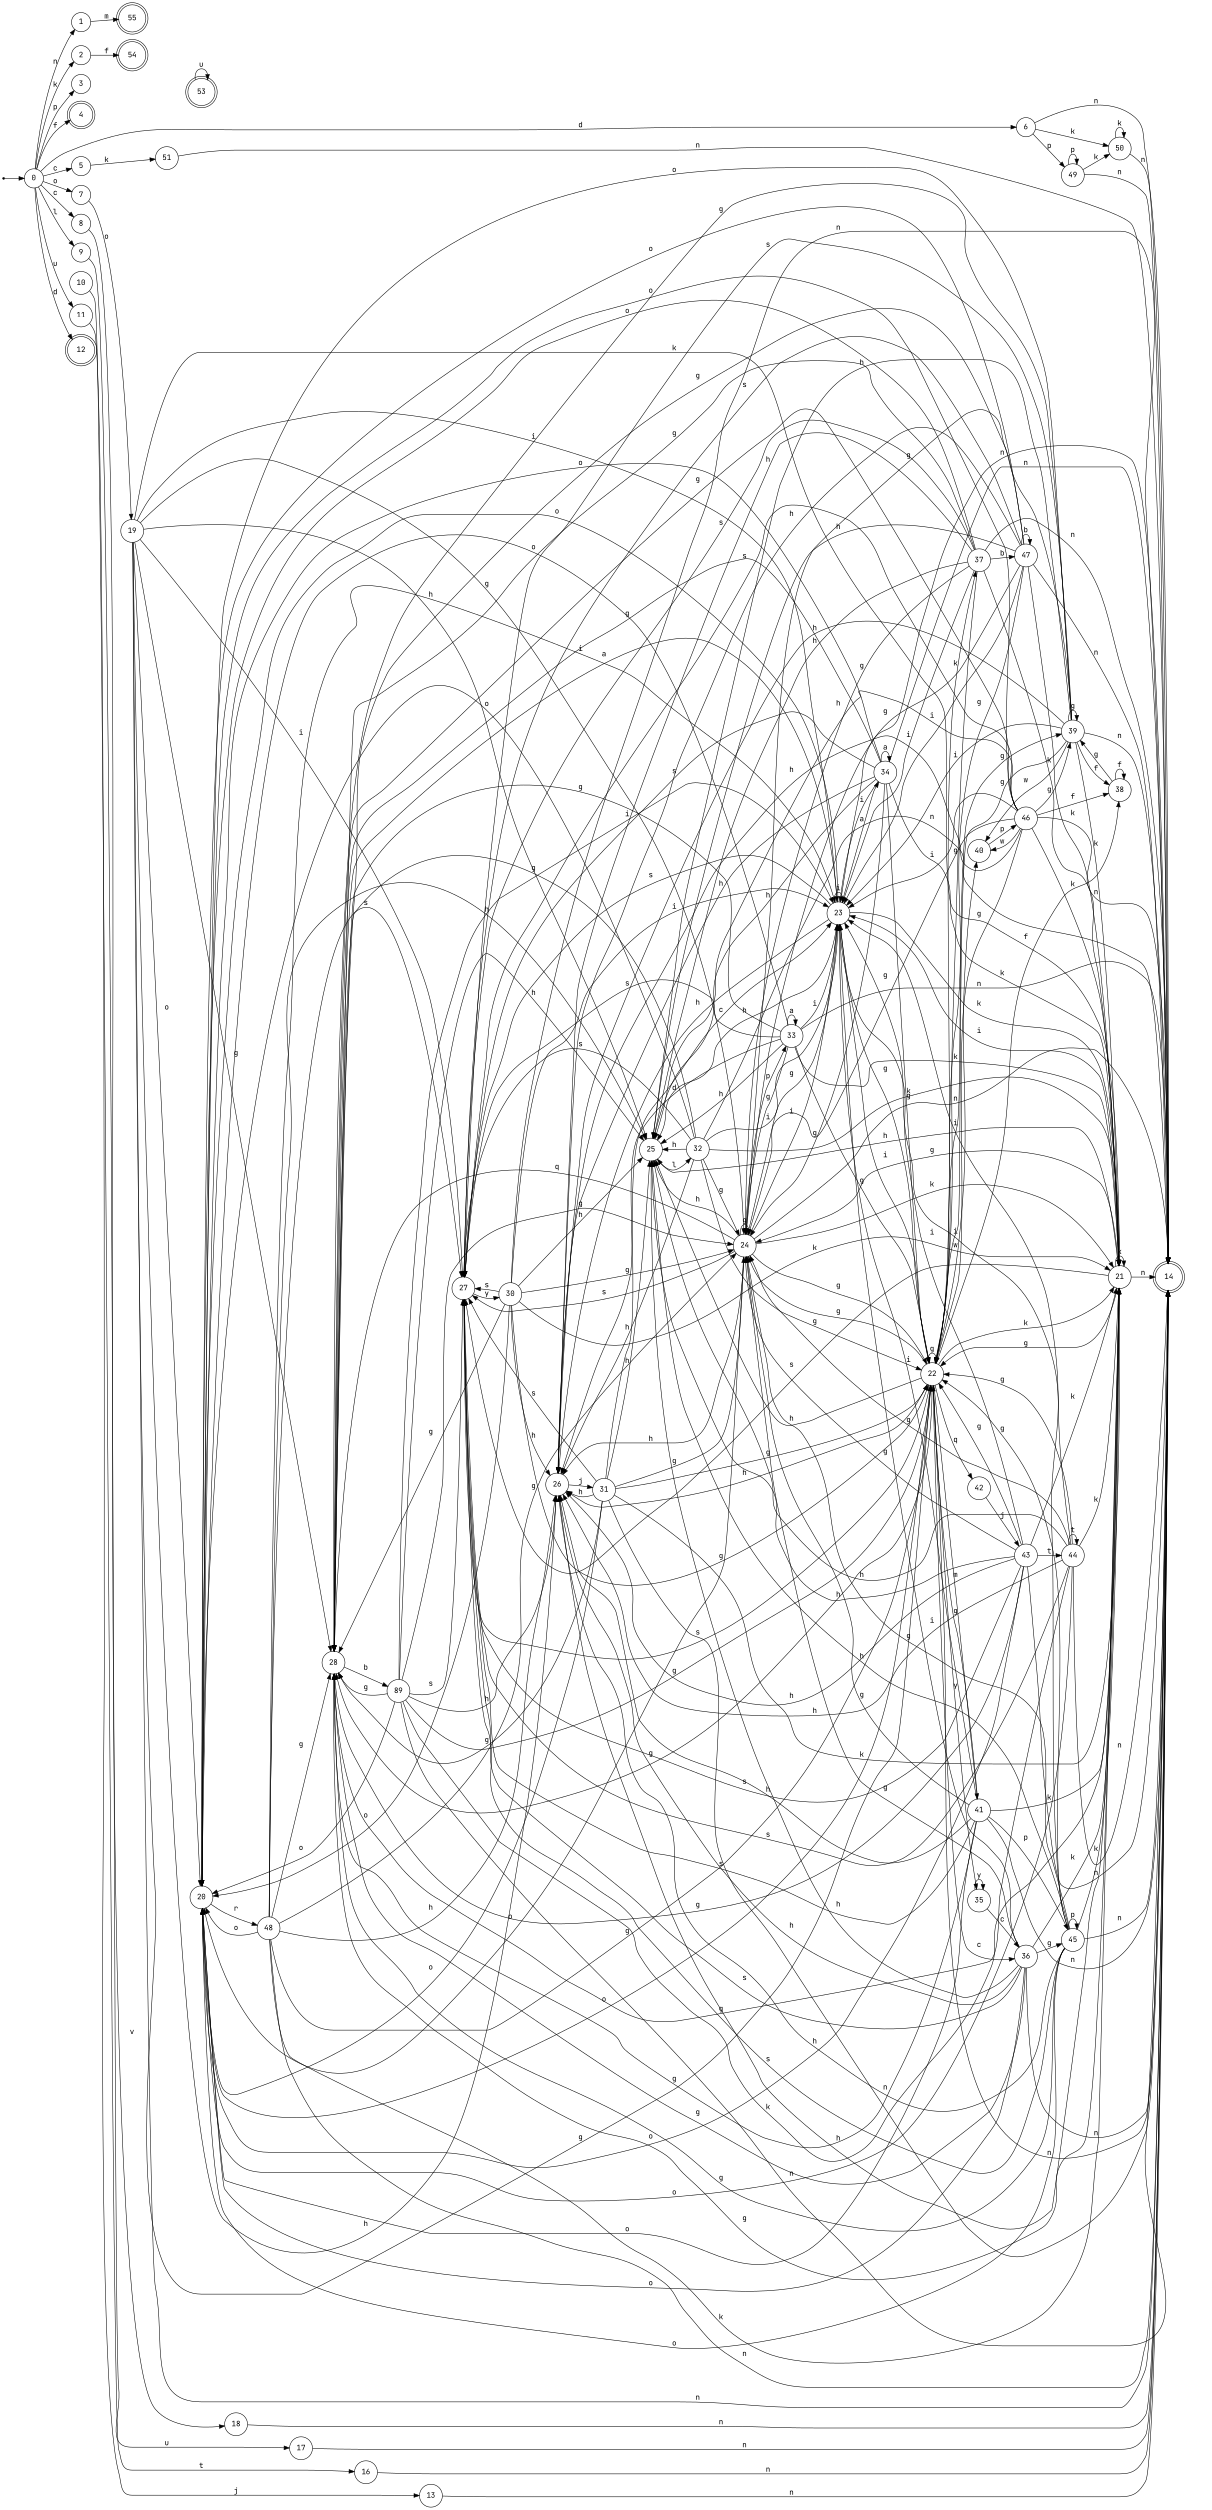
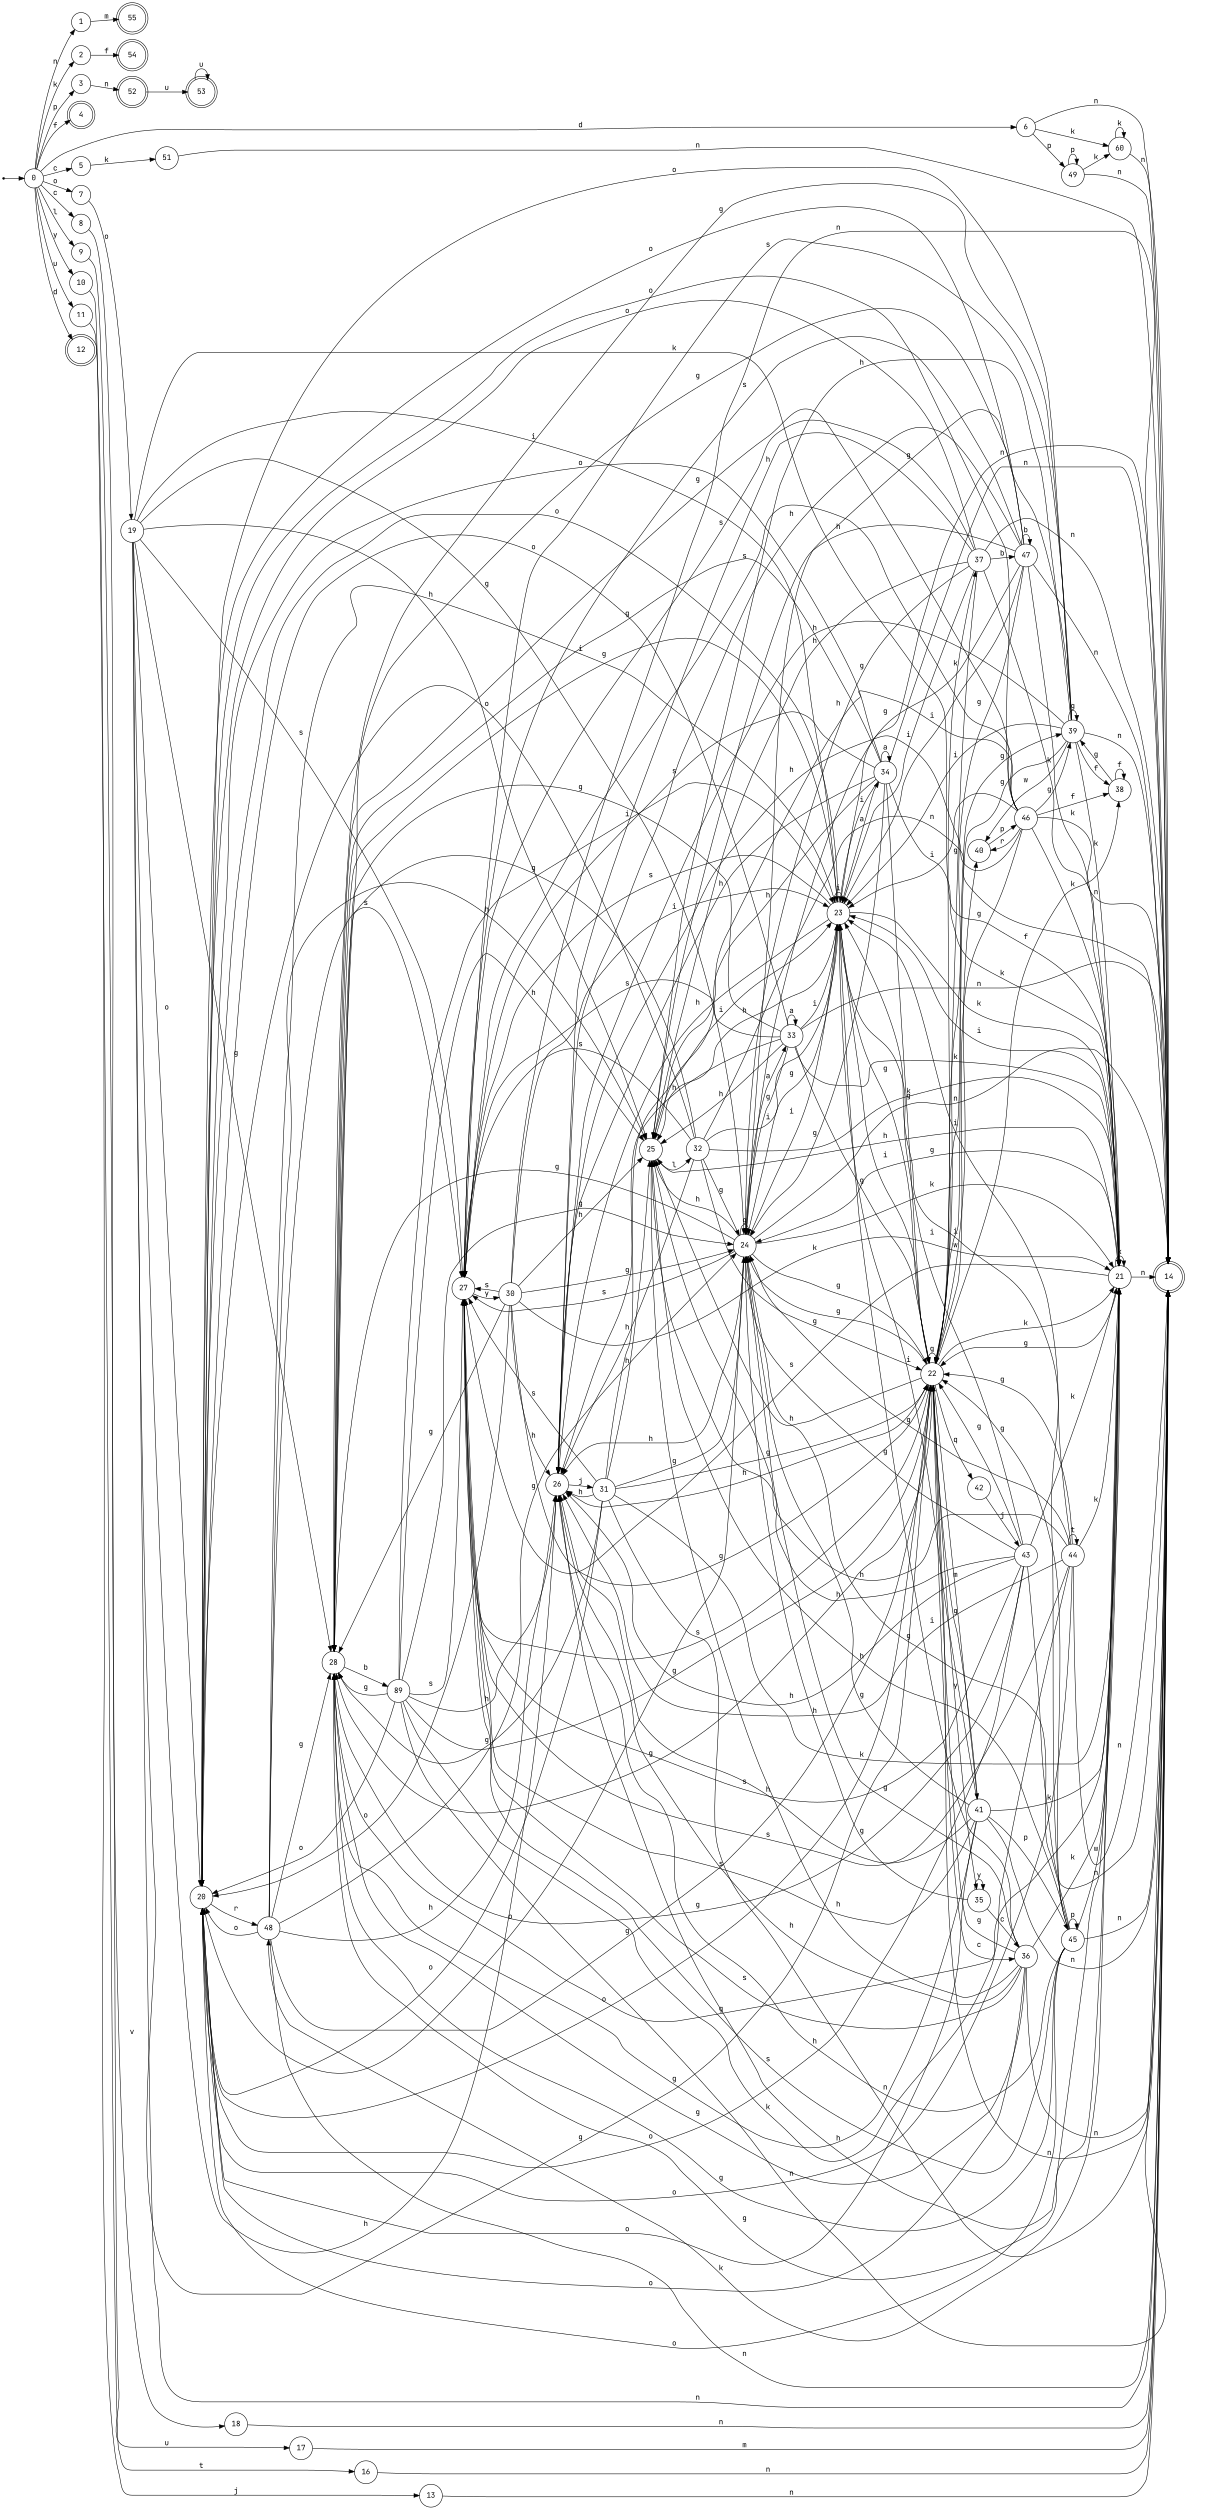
node "52": added
node "50": label "50" -> "60"
edge "0" -> "10": added, label "y"
edge "23" -> "28": label "a" -> "g"
edge "19" -> "27": label "i" -> "s"
edge "37" -> "28": removed, label "g"
edge "46" -> "40": label "w" -> "r"
edge "31" -> "23": label "c" -> "i"
edge "46" -> "24": now "35" -> "24"
edge "24" -> "33": label "p" -> "a"
edge "33" -> "26": label "d" -> "h"
edge "32" -> "25": removed, label "h"
edge "24" -> "28": label "q" -> "g"
edge "43" -> "44": removed, label "t"
edge "45" -> "21": label "k" -> "w"
edge "36" -> "45": now "36" -> "22"
edge "48" -> "21": reversed
edge "17" -> "14": label "n" -> "m"
